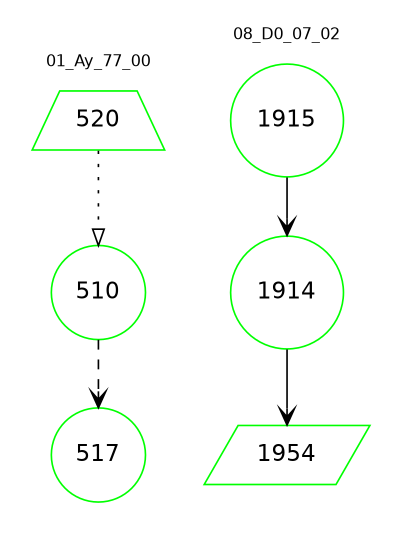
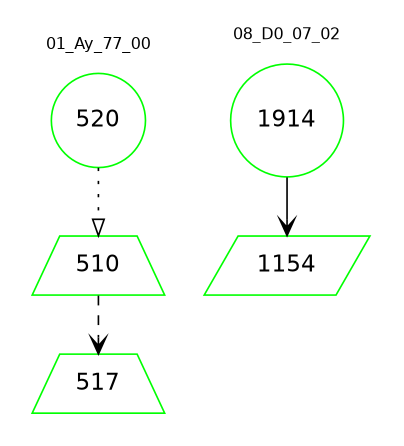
node "520": shape trapezium -> circle
node "1915": removed
node "510": shape circle -> trapezium
node "517": shape circle -> trapezium
node "1954": label "1954" -> "1154"
